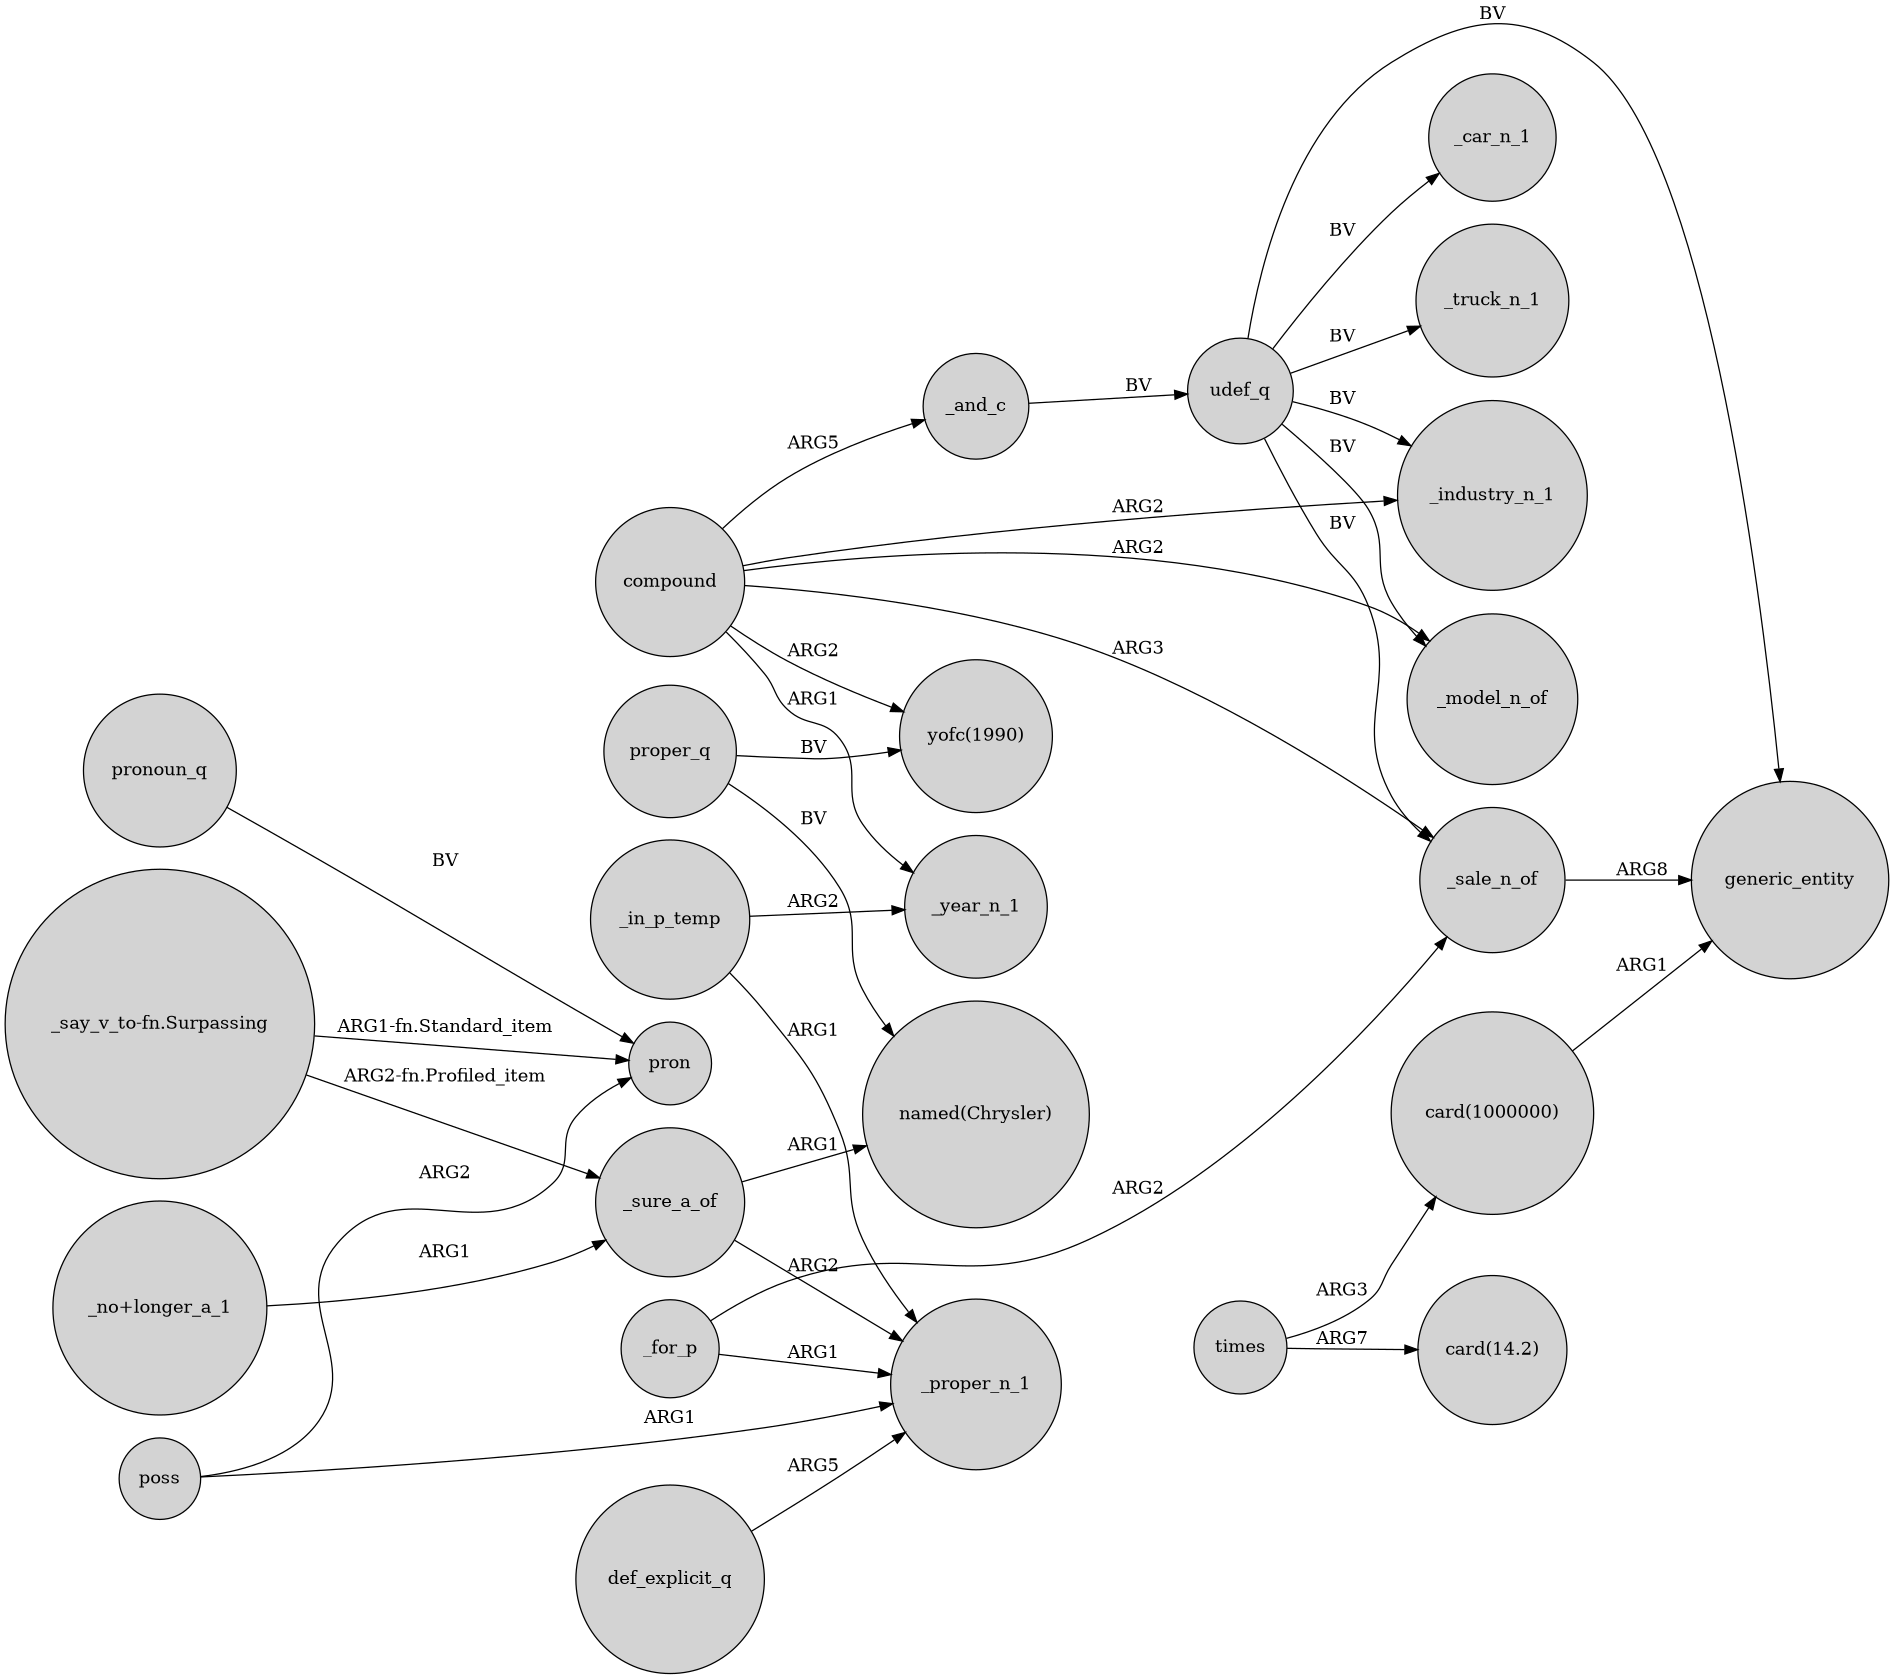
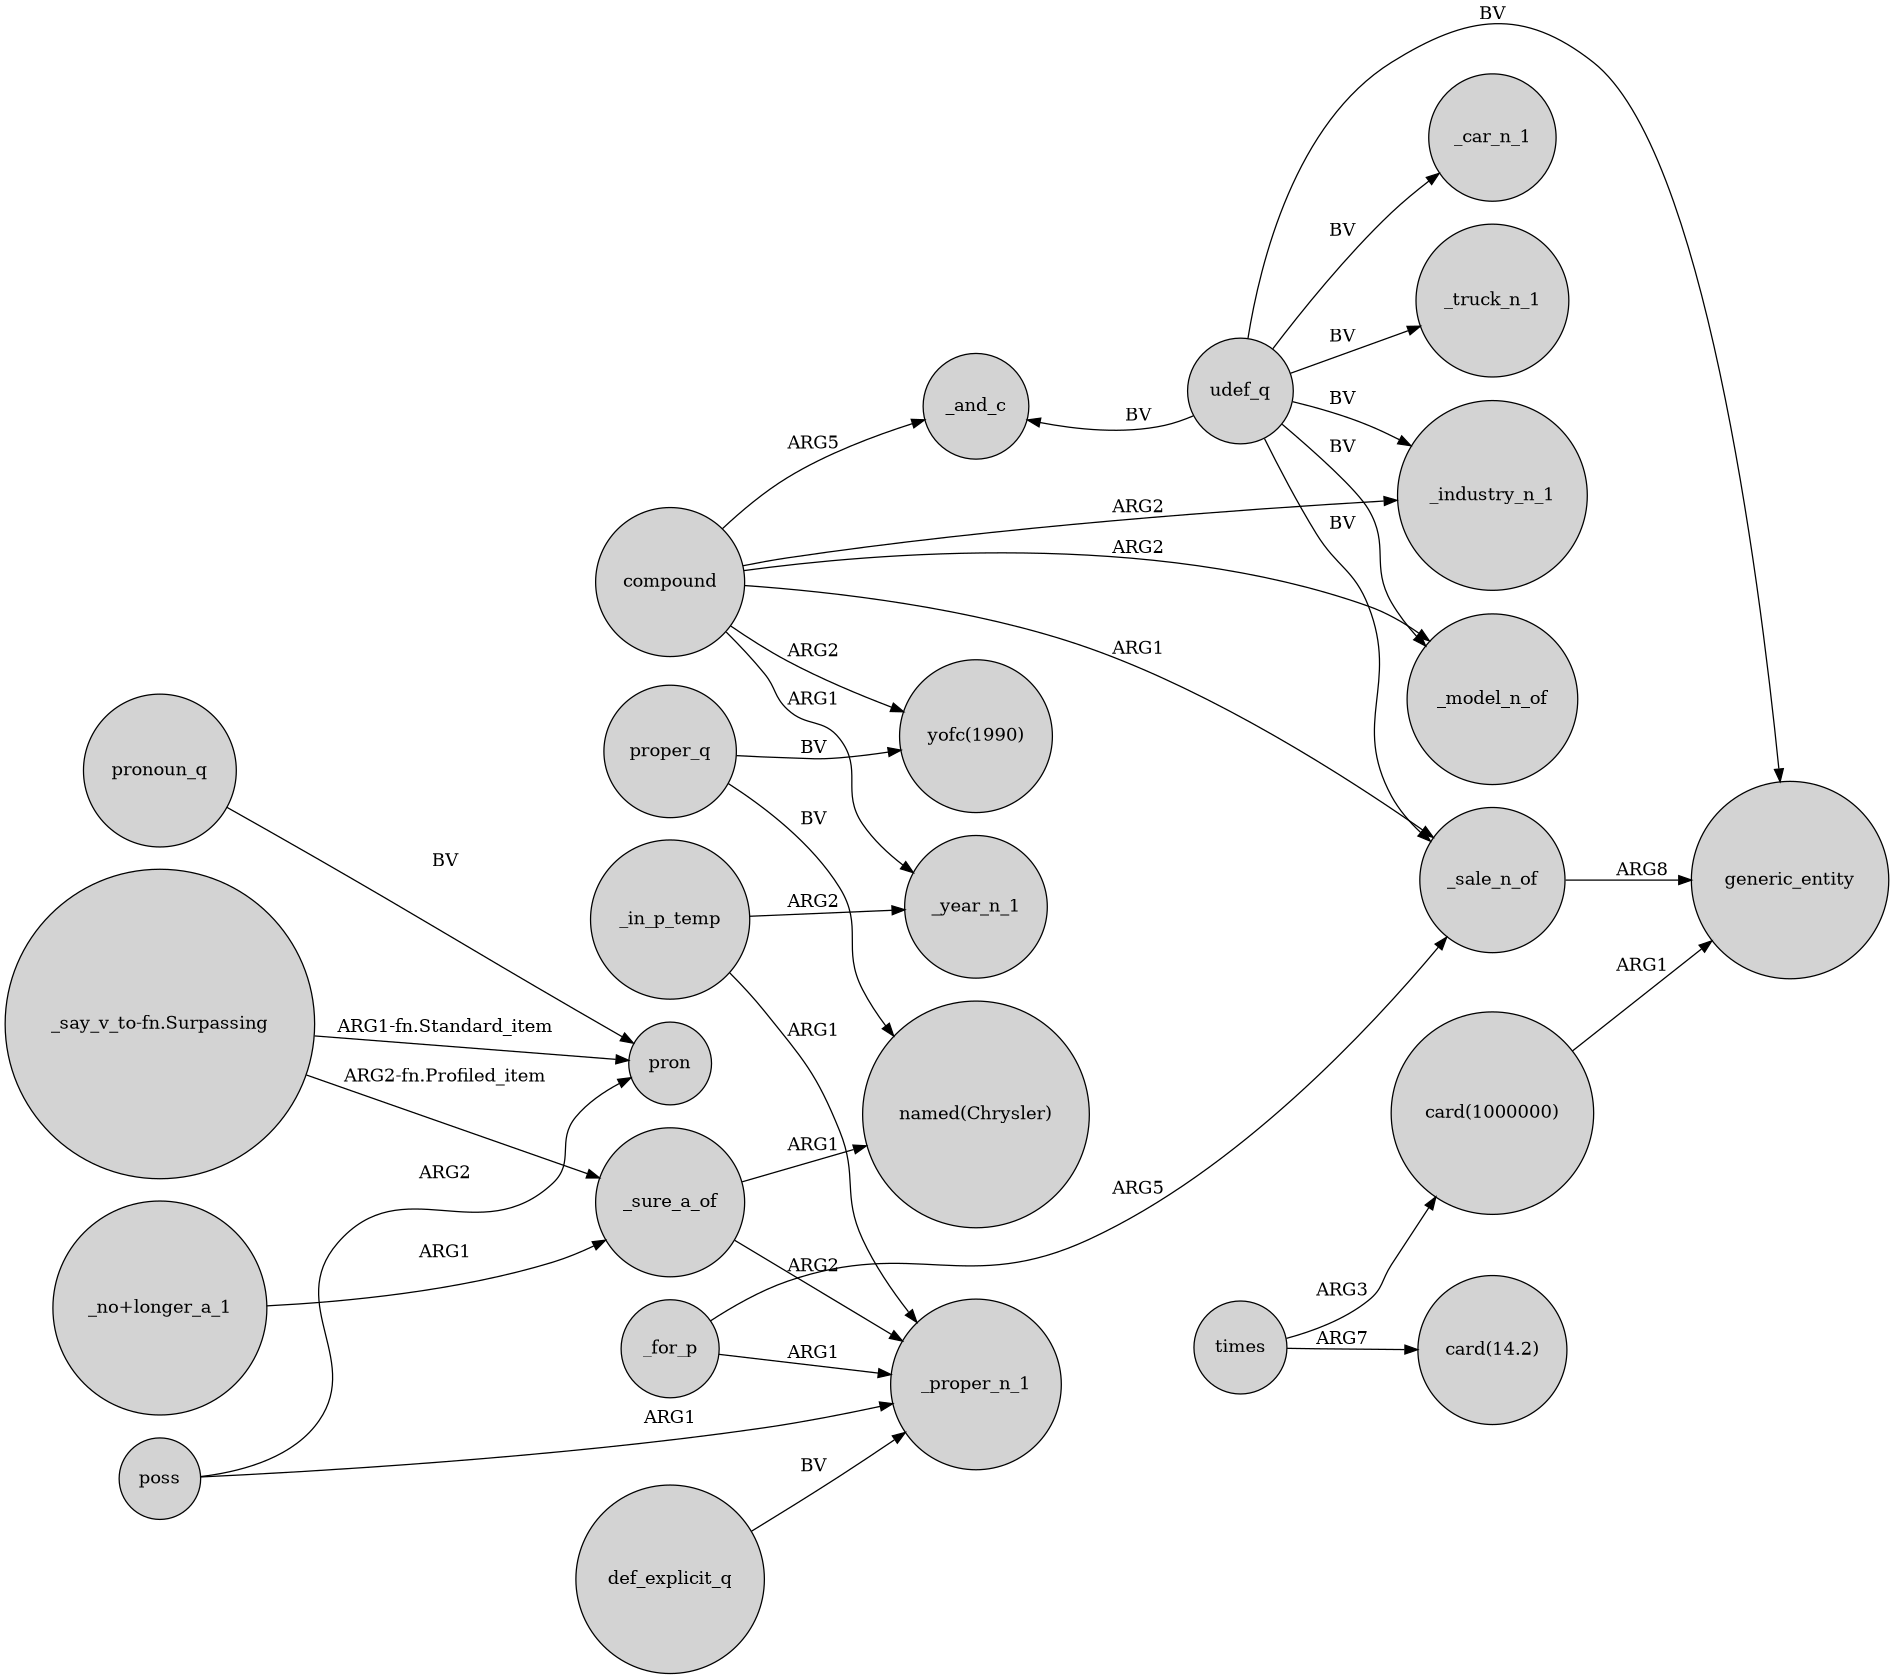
edge "_and_c" -> "udef_q": reversed
edge "compound" -> "_sale_n_of": label "ARG3" -> "ARG1"
edge "_for_p" -> "_sale_n_of": label "ARG2" -> "ARG5"
edge "def_explicit_q" -> "_proper_n_1": label "ARG5" -> "BV"
